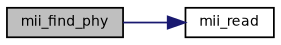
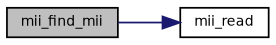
node "mii_find_phy": label "mii_find_phy" -> "mii_find_mii"
